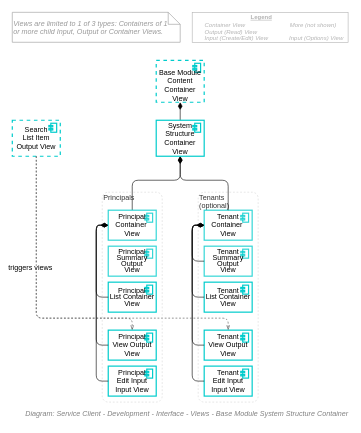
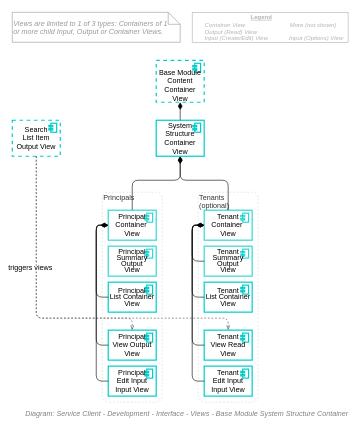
node "TenantView OutputView": label "TenantView OutputView" -> "TenantView ReadView"
